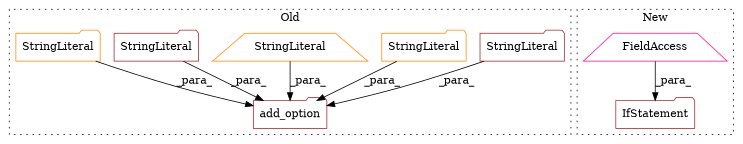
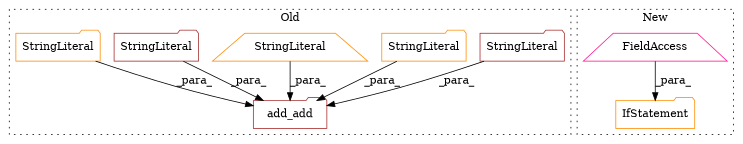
node "add_option": label "add_option" -> "add_add"
node "IfStatement": color brown -> darkorange
